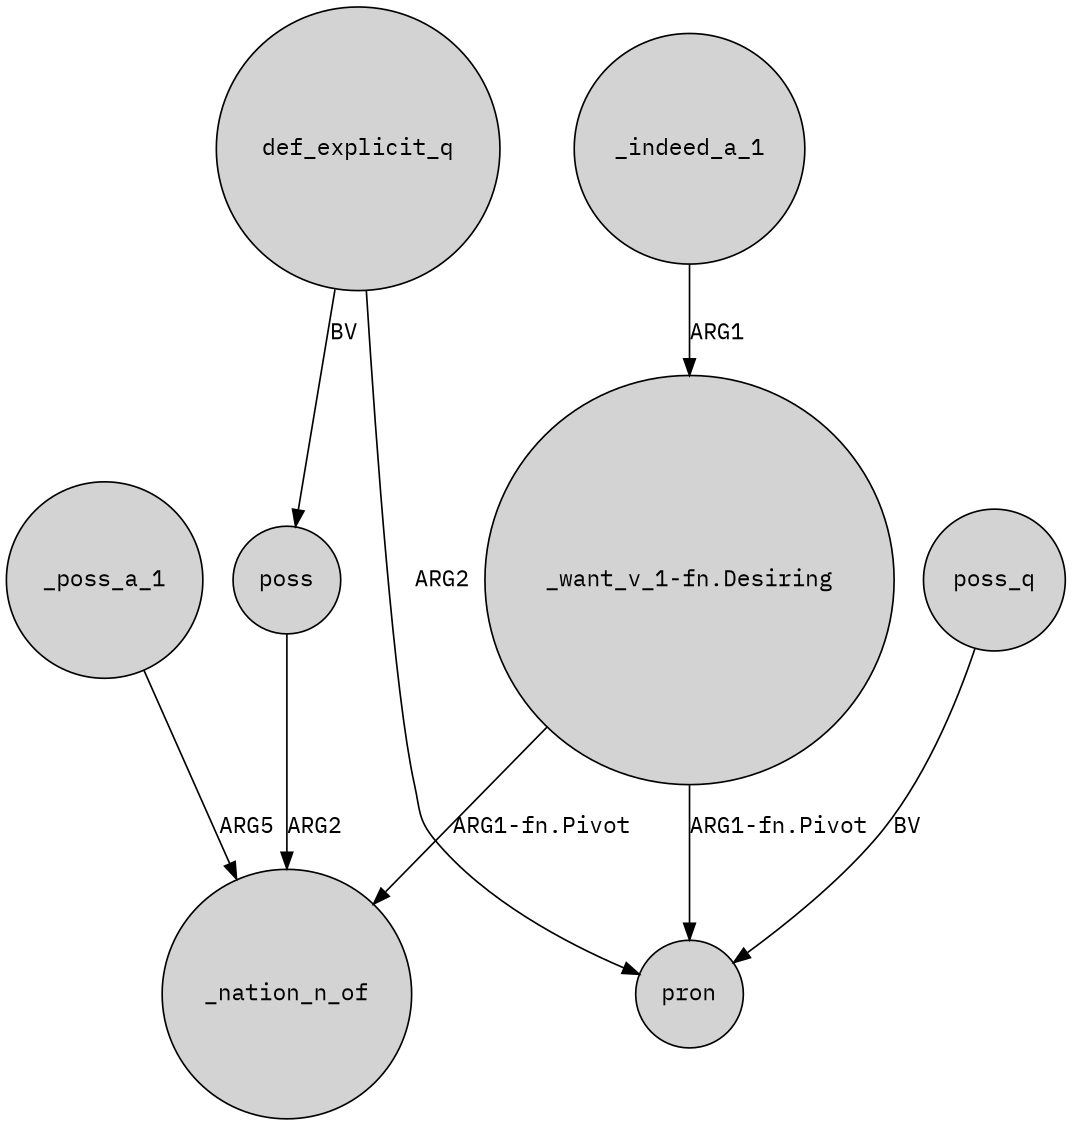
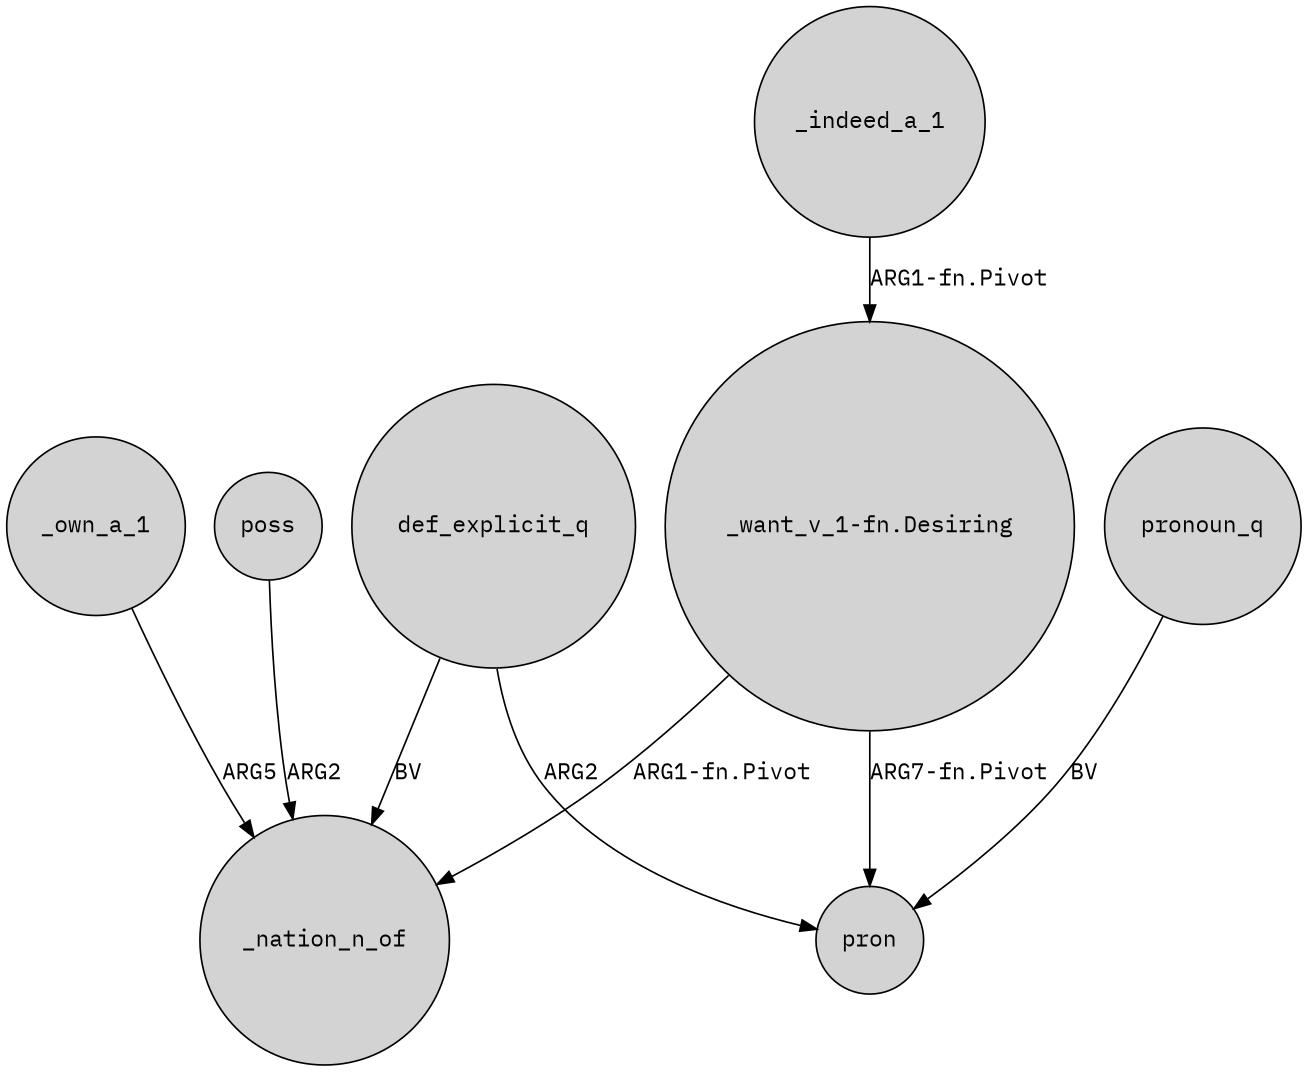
edge "_indeed_a_1" -> "_want_v_1-fn.Desiring": label "ARG1" -> "ARG1-fn.Pivot"
edge "def_explicit_q" -> "poss": now "def_explicit_q" -> "_nation_n_of"
node "_poss_a_1": label "_poss_a_1" -> "_own_a_1"
node "poss_q": label "poss_q" -> "pronoun_q"
edge "_want_v_1-fn.Desiring" -> "pron": label "ARG1-fn.Pivot" -> "ARG7-fn.Pivot"
